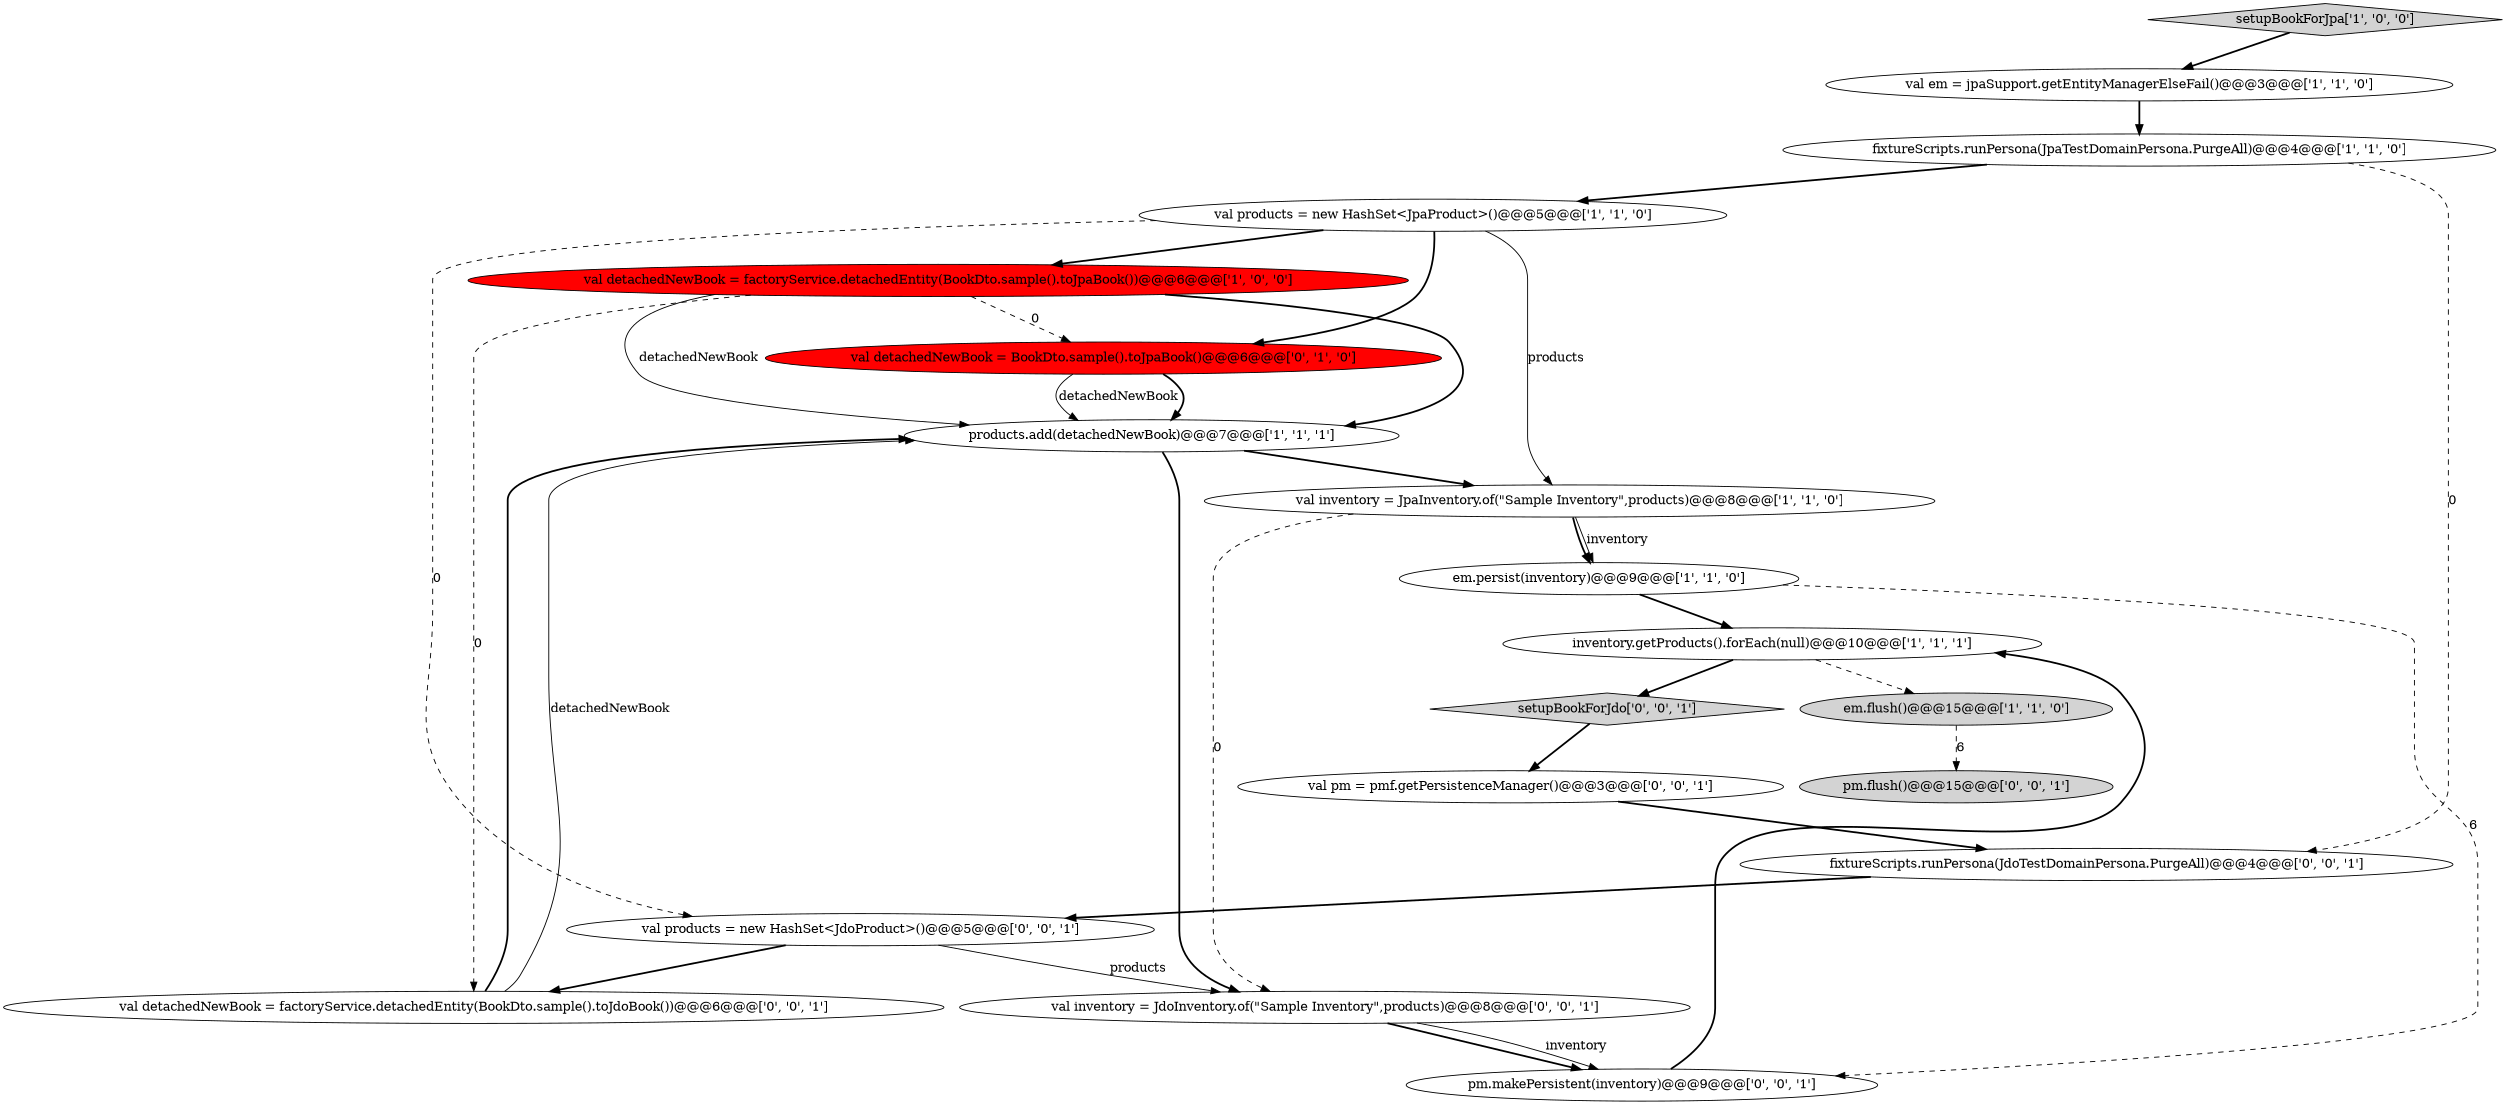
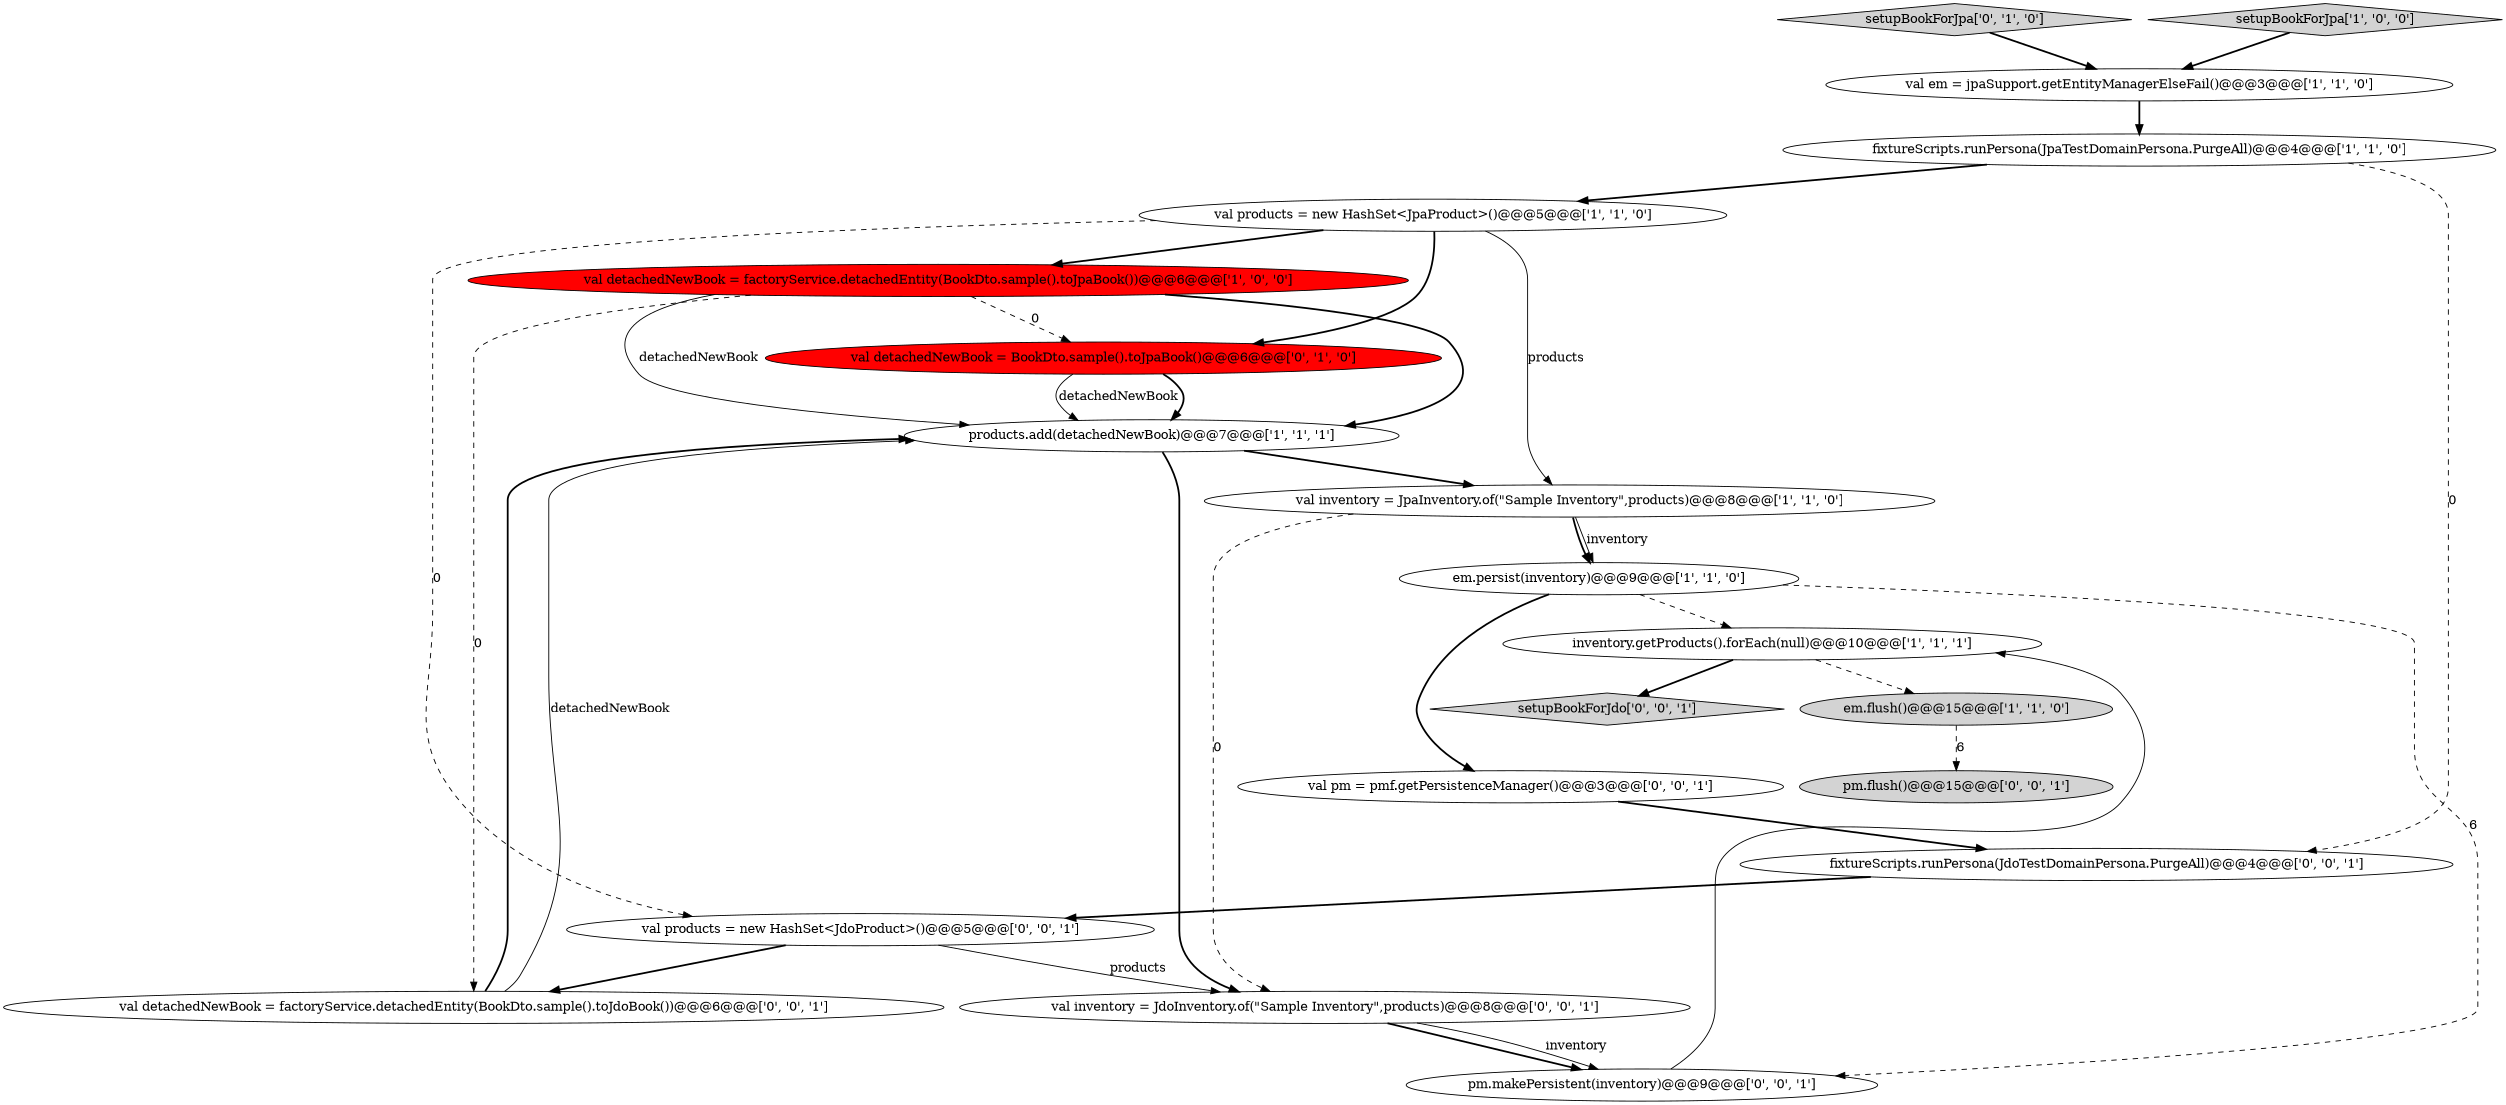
node "setupBookForJpa['0', '1', '0']": added
edge "em.persist(inventory)@@@9@@@['1', '1', '0']" -> "inventory.getProducts().forEach(null)@@@10@@@['1', '1', '1']": style bold -> dashed
edge "setupBookForJdo['0', '0', '1']" -> "val pm = pmf.getPersistenceManager()@@@3@@@['0', '0', '1']": now "em.persist(inventory)@@@9@@@['1', '1', '0']" -> "val pm = pmf.getPersistenceManager()@@@3@@@['0', '0', '1']"
edge "pm.makePersistent(inventory)@@@9@@@['0', '0', '1']" -> "inventory.getProducts().forEach(null)@@@10@@@['1', '1', '1']": style bold -> solid
